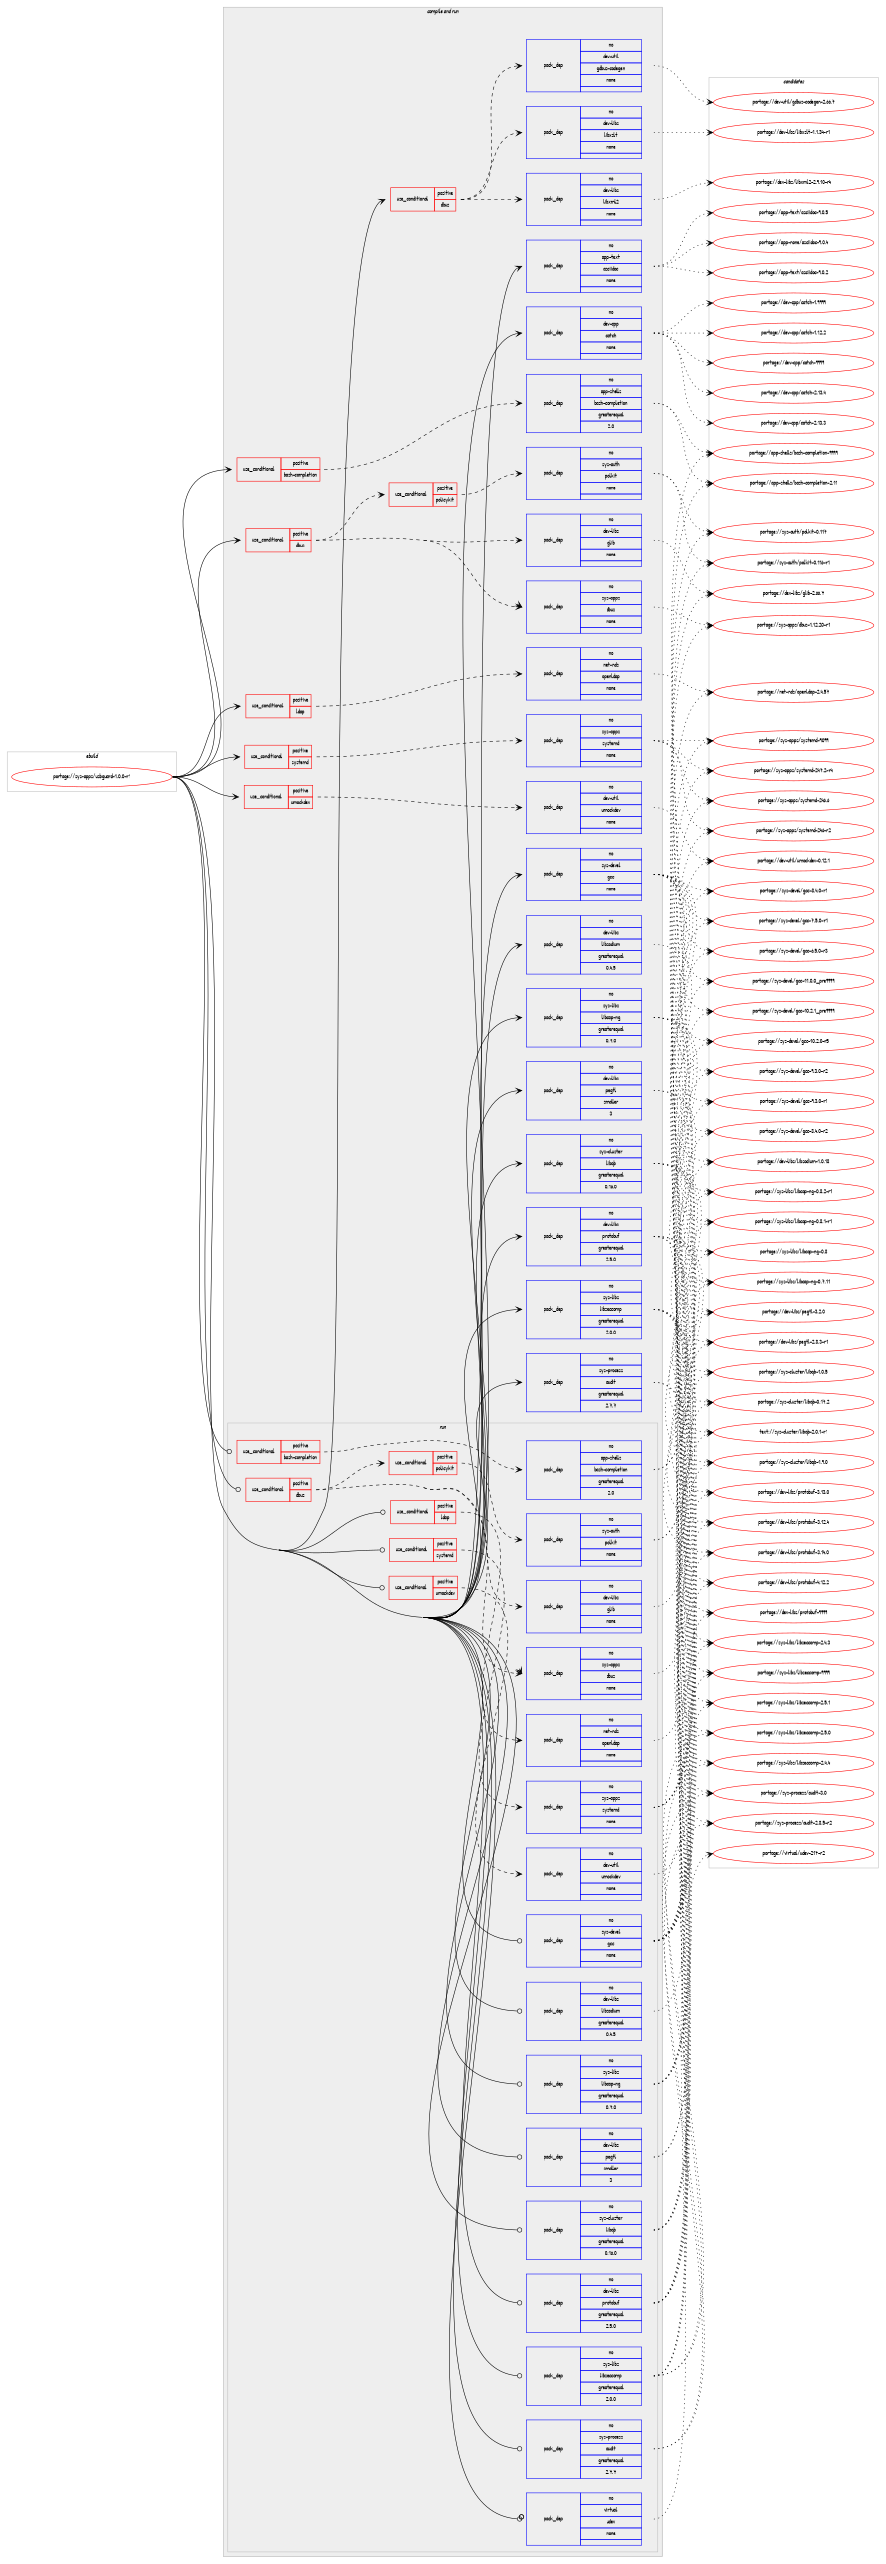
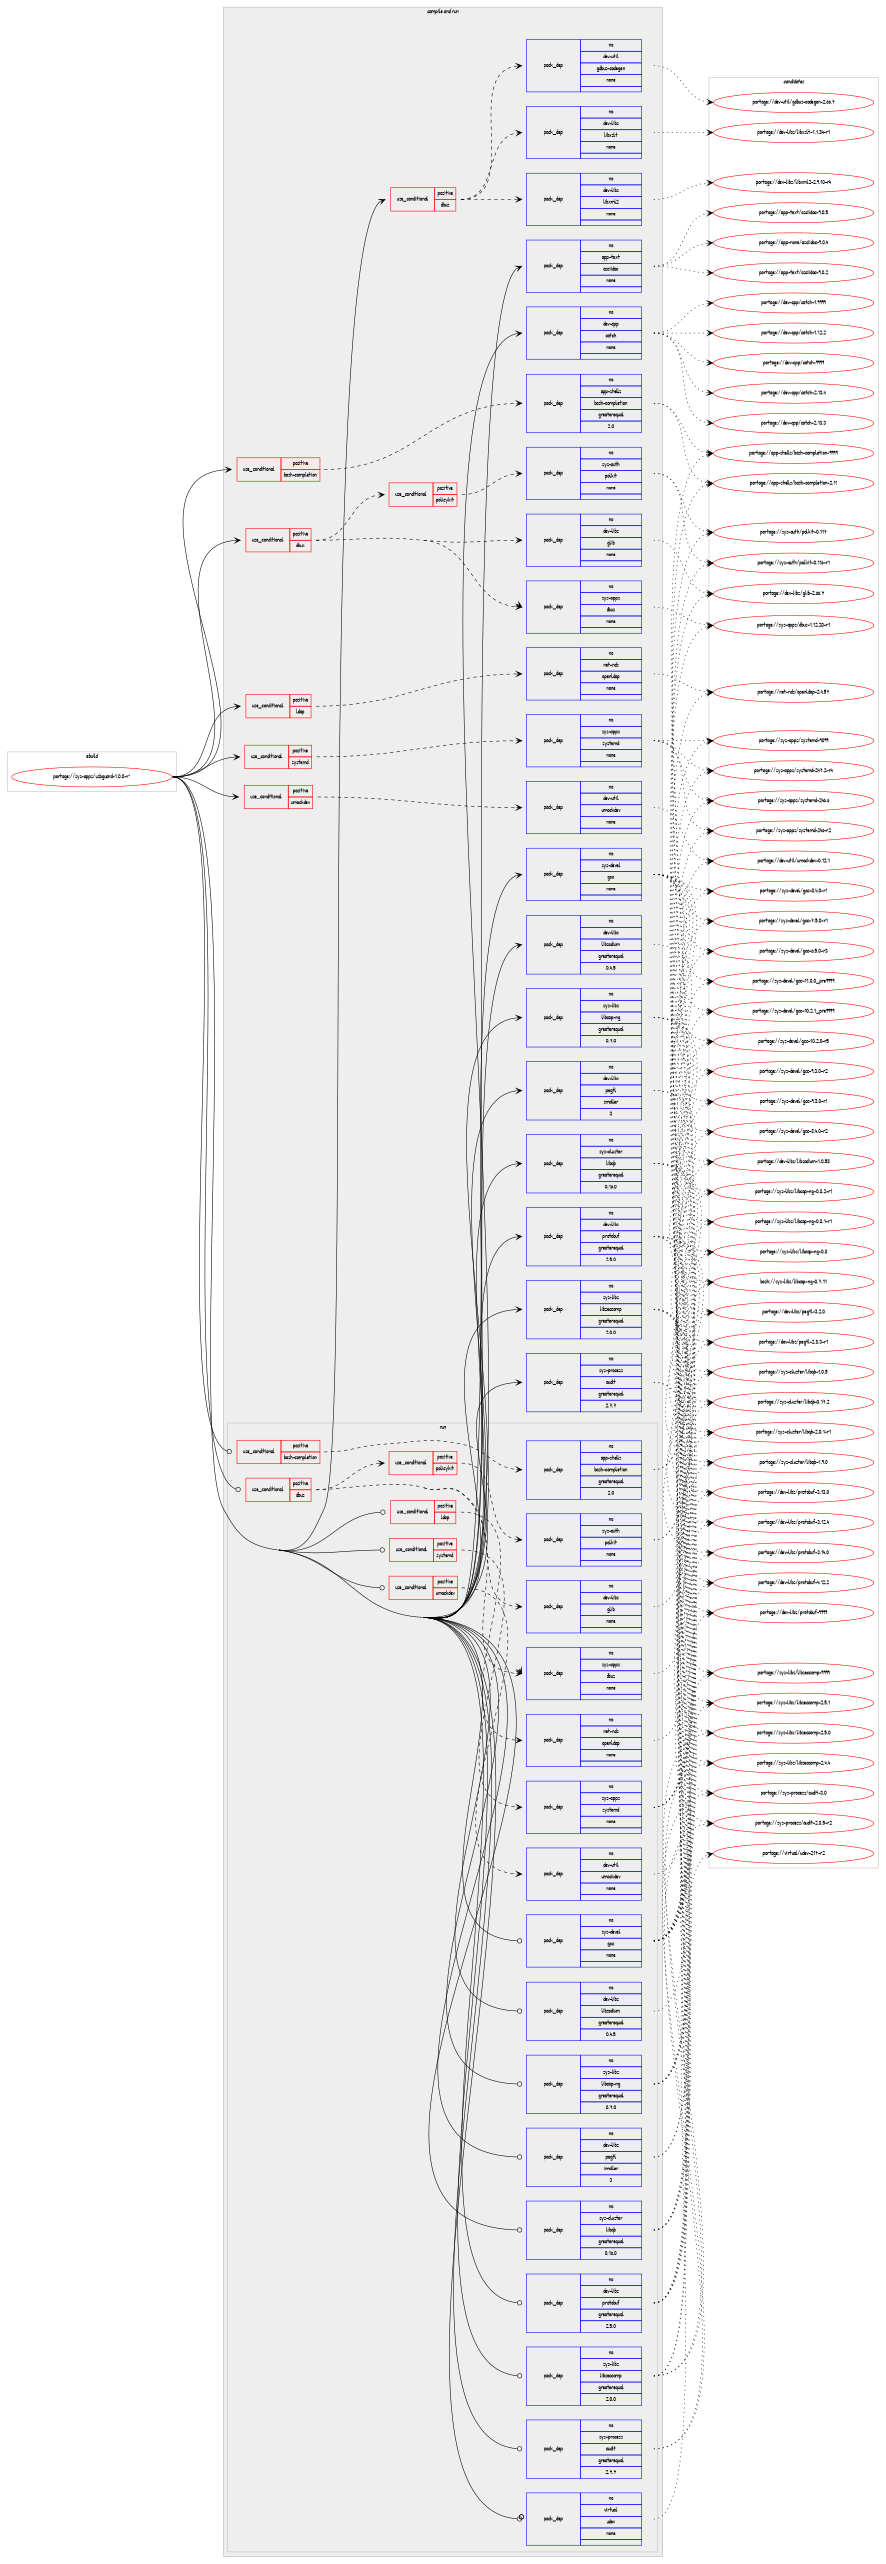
node "portage://dev-libs/libsodium-1.0.18": label "portage://dev-libs/libsodium-1.0.18" -> "portage://dev-libs/libsodium-1.0.58"
node "portage://sys-libs/libcap-ng-0.7.11": label "portage://sys-libs/libcap-ng-0.7.11" -> "bash://sys-libs/libcap-ng-0.7.11"
node "text://sys-cluster/libqb-2.0.1-r1": label "text://sys-cluster/libqb-2.0.1-r1" -> "portage://sys-cluster/libqb-2.0.1-r1"
node "portage://sys-libs/libseccomp-2.4.3": removed
